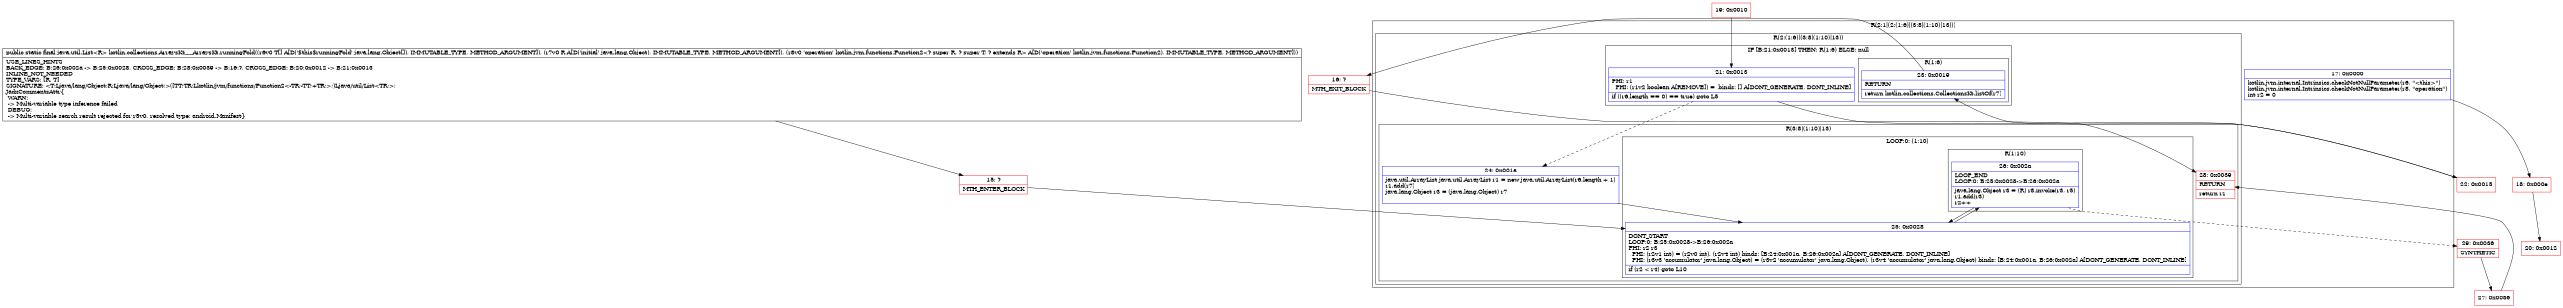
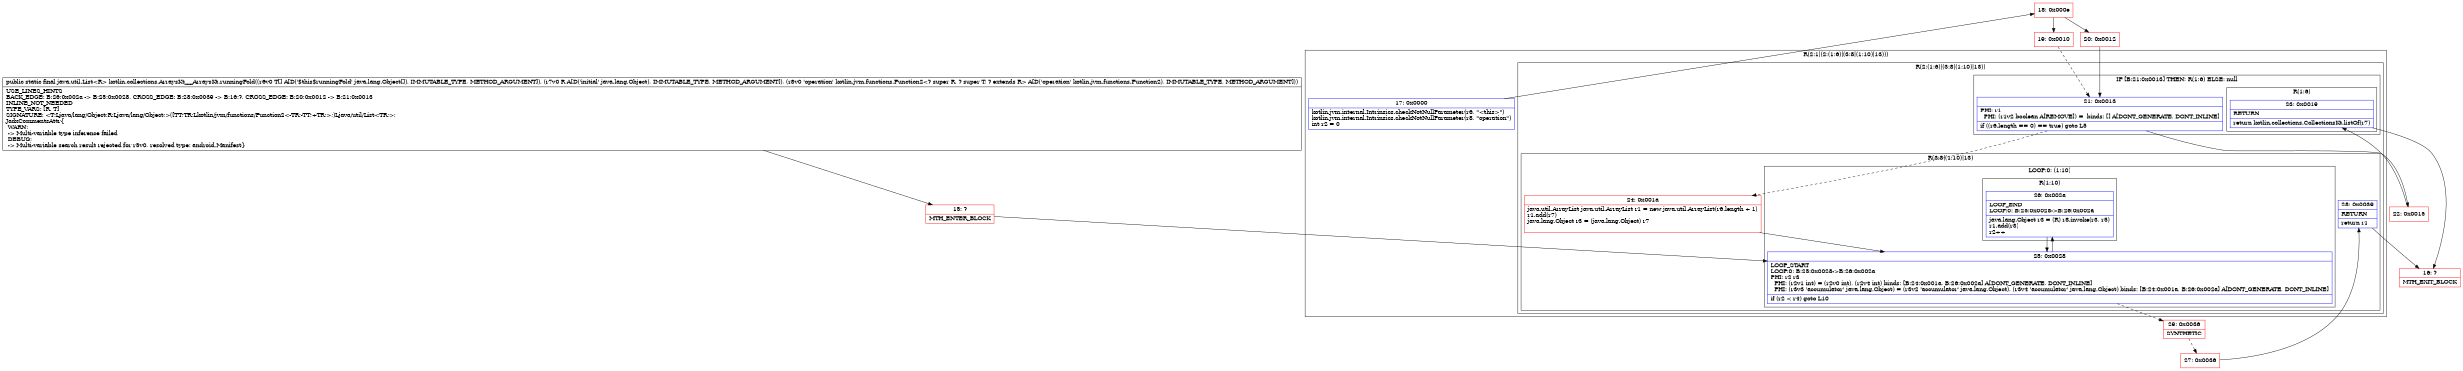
edge "18: 0x000e" -> "19: 0x0010": added
edge "19: 0x0010" -> "21: 0x0013": style solid -> dashed
edge "20: 0x0012" -> "21: 0x0013": added
edge "16: ?" -> "28: 0x0039": reversed
node "24: 0x001a": color blue -> red
node "28: 0x0039": color red -> blue
edge "26: 0x002a" -> "29: 0x0036": now "25: 0x0028" -> "29: 0x0036"
node "25: 0x0028": text "DONT_START" -> "LOOP_START"
edge "29: 0x0036" -> "27: 0x0036": style solid -> dashed
